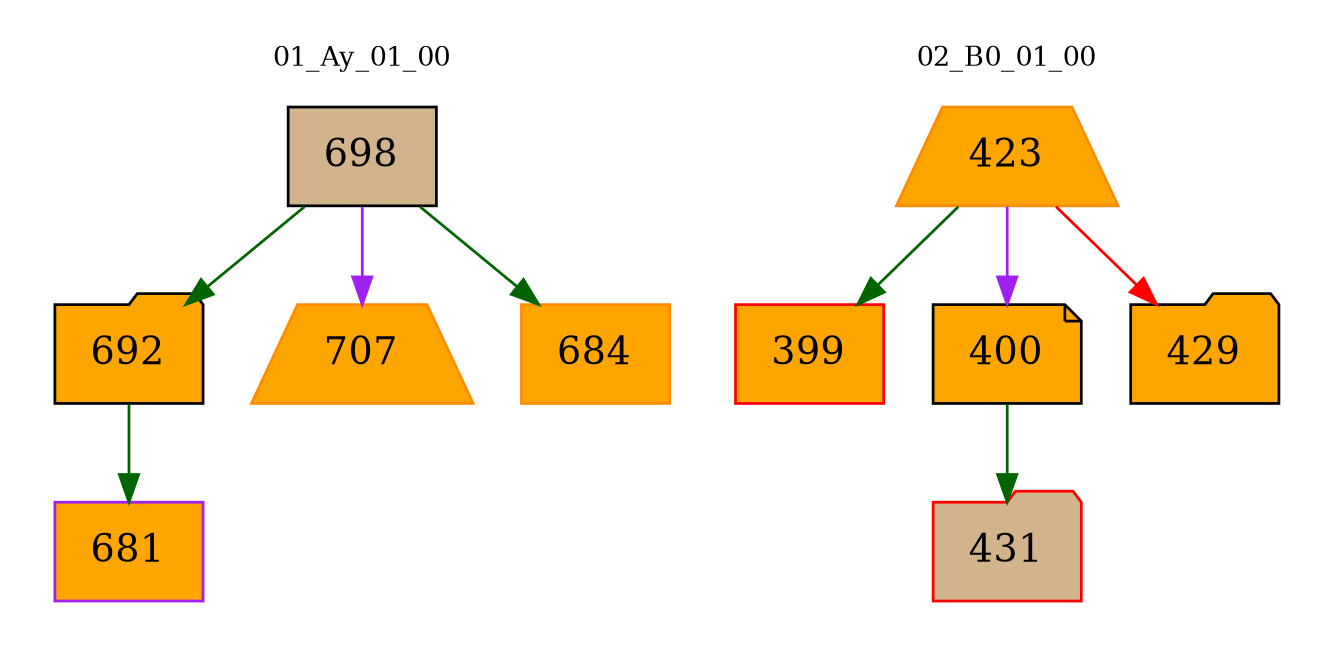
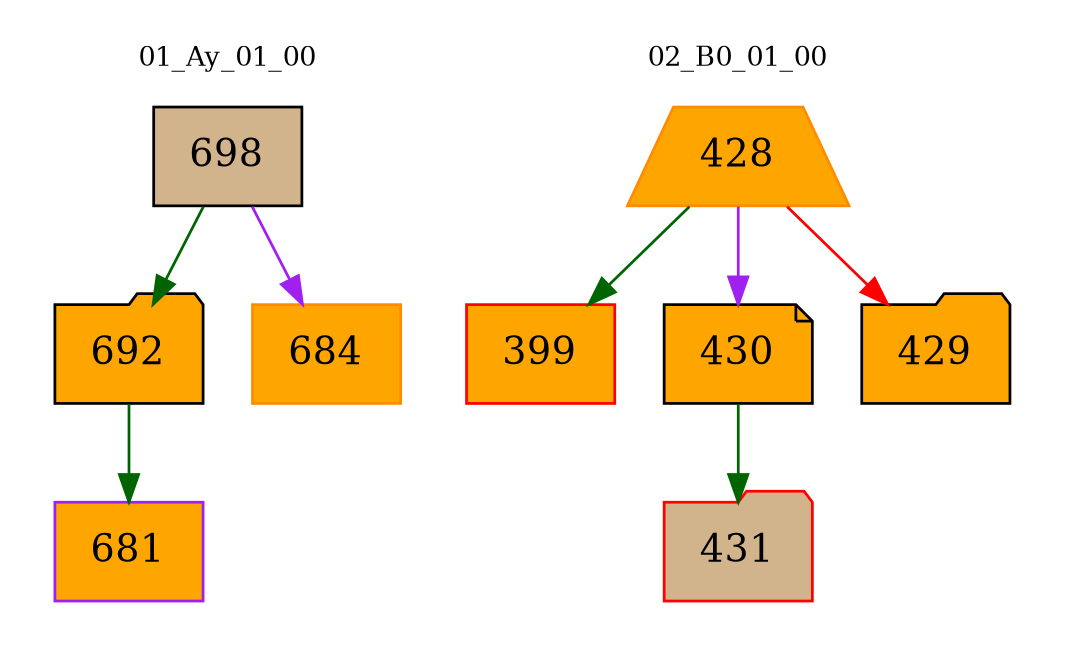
node "423": label "423" -> "428"
edge "698" -> "684": color darkgreen -> purple
node "707": removed
node "400": label "400" -> "430"
